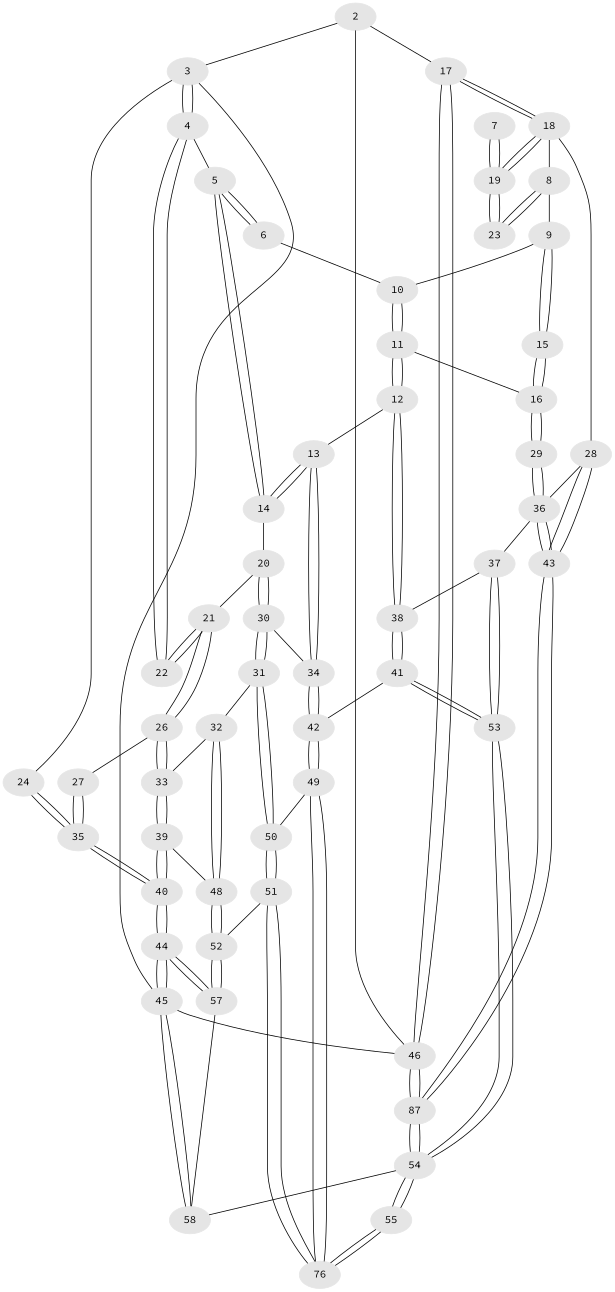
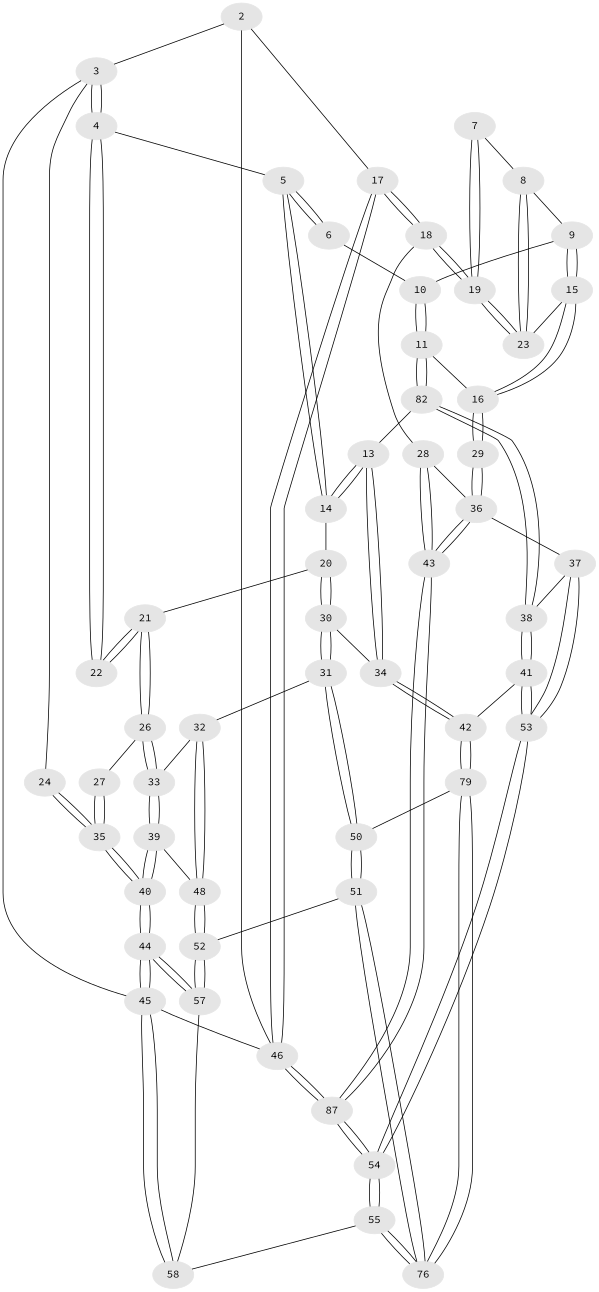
edge "18" -- "8": now "7" -- "8"
edge "15" -- "23": added
node "12": label "12" -> "82"
node "49": label "49" -> "79"
edge "54" -- "58": now "55" -- "58"
